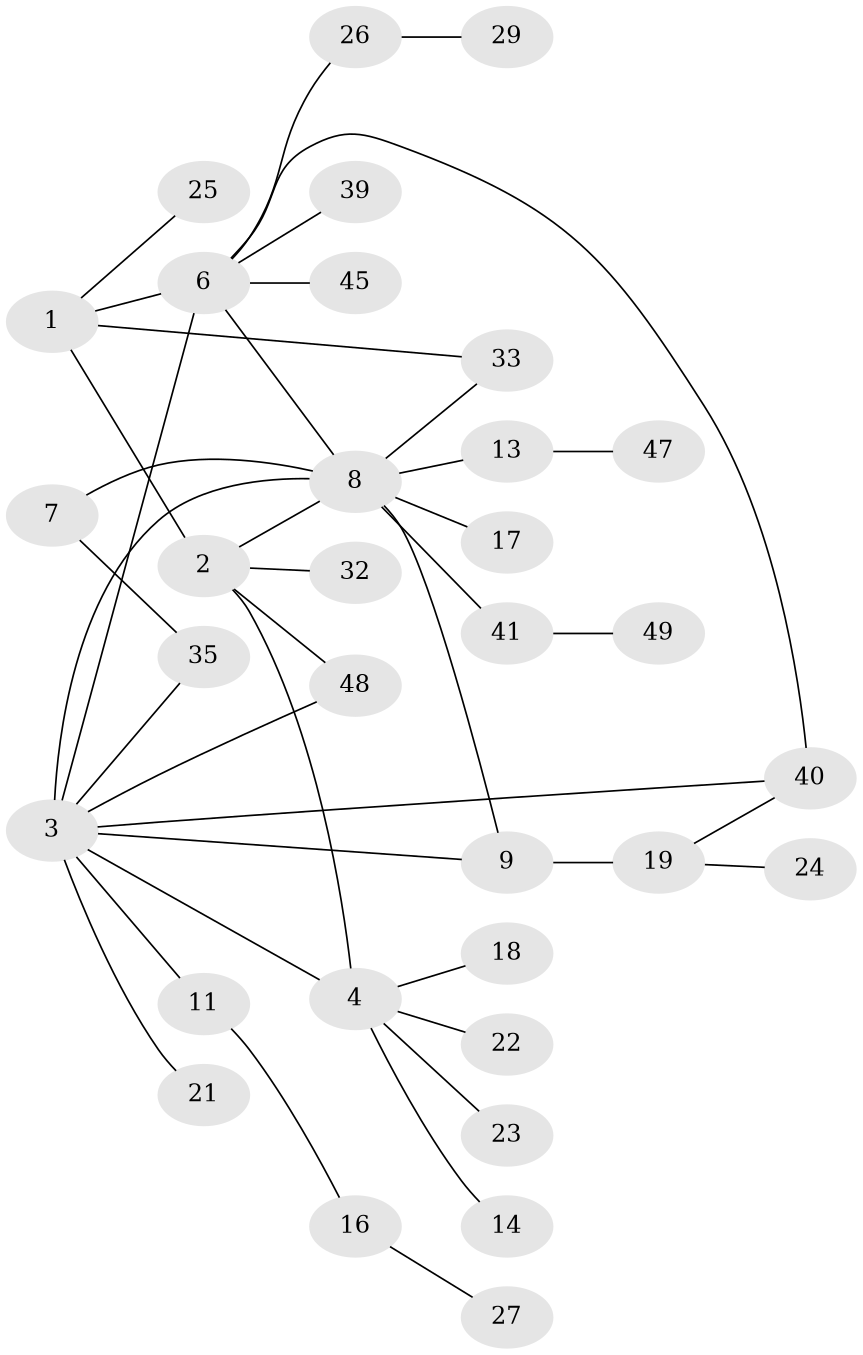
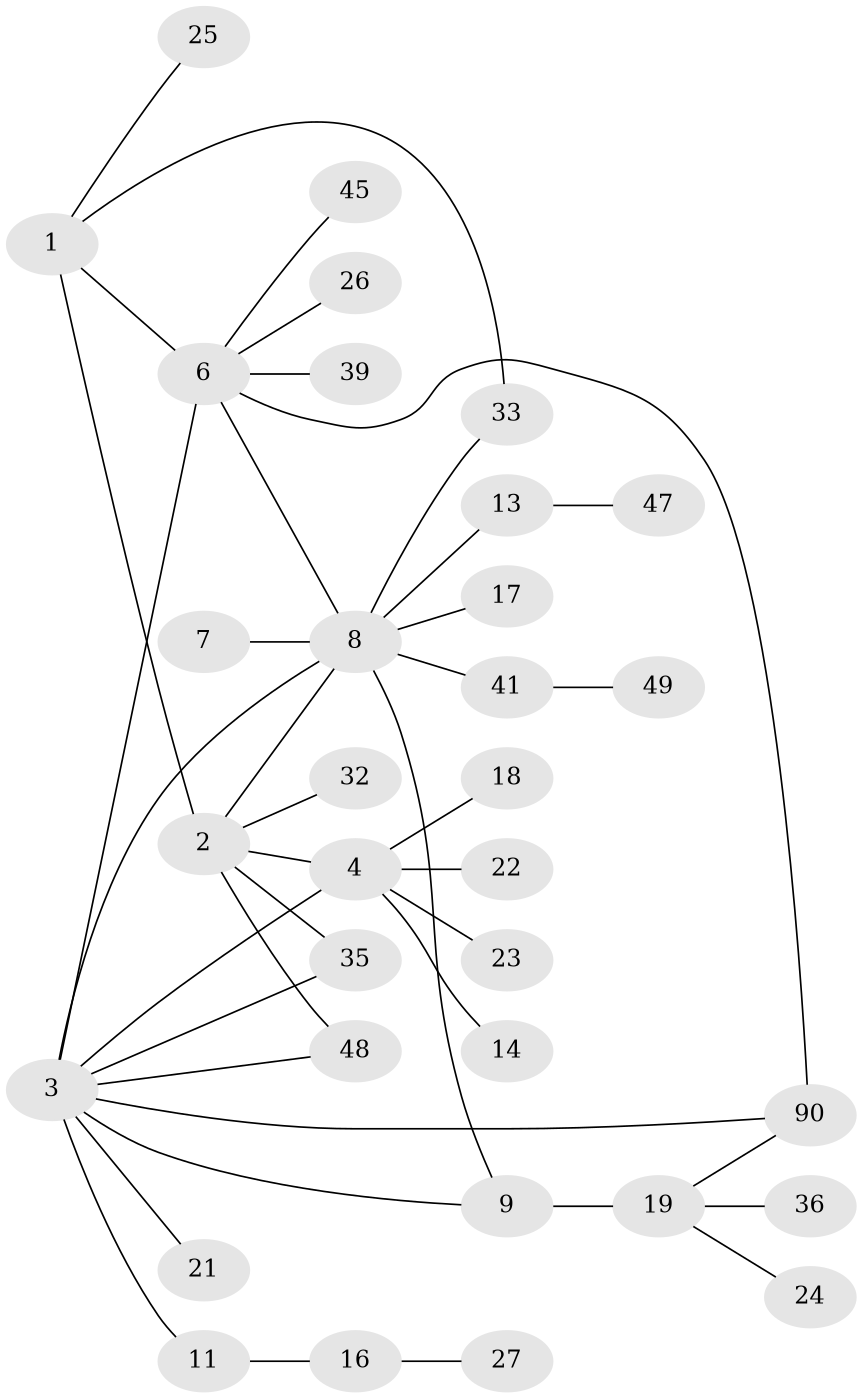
node "29": removed
edge "7" -- "35": now "2" -- "35"
node "40": label "40" -> "90"
node "36": added
